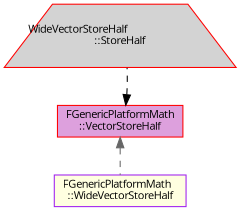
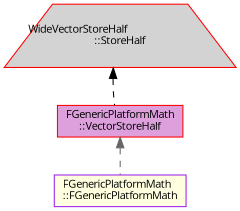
edge "WideVectorStoreHalf ::StoreHalf" -> "FGenericPlatformMath ::VectorStoreHalf": reversed
node "FGenericPlatformMath ::WideVectorStoreHalf": label "FGenericPlatformMath ::WideVectorStoreHalf" -> "FGenericPlatformMath ::FGenericPlatformMath"
